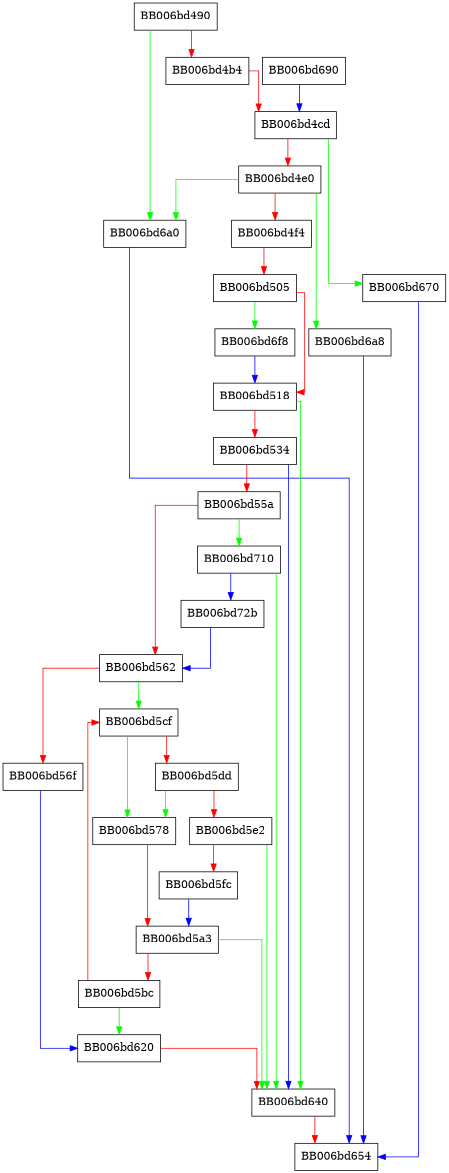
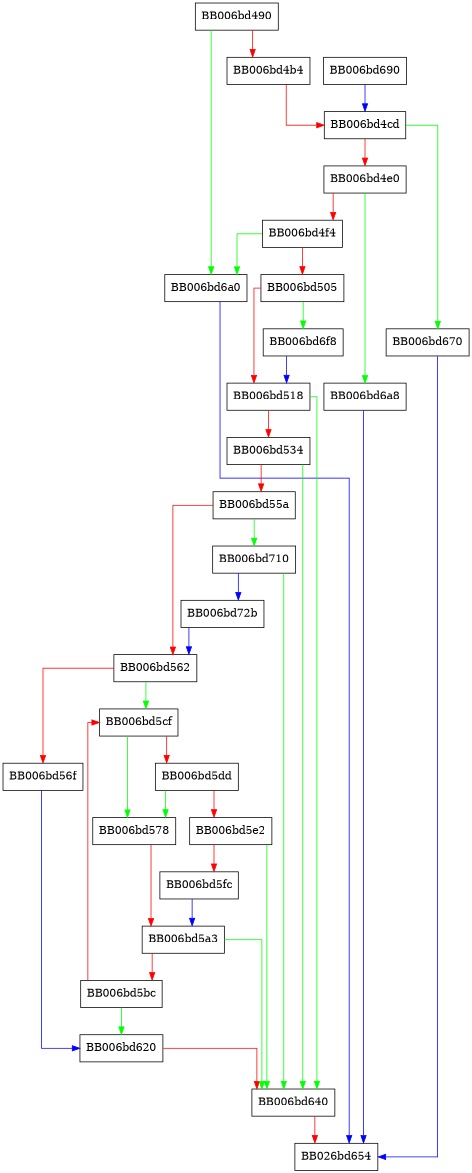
edge "BB006bd4e0" -> "BB006bd6a0": now "BB006bd4f4" -> "BB006bd6a0"
edge "BB006bd534" -> "BB006bd640": color blue -> green
node "BB006bd654": label "BB006bd654" -> "BB026bd654"
